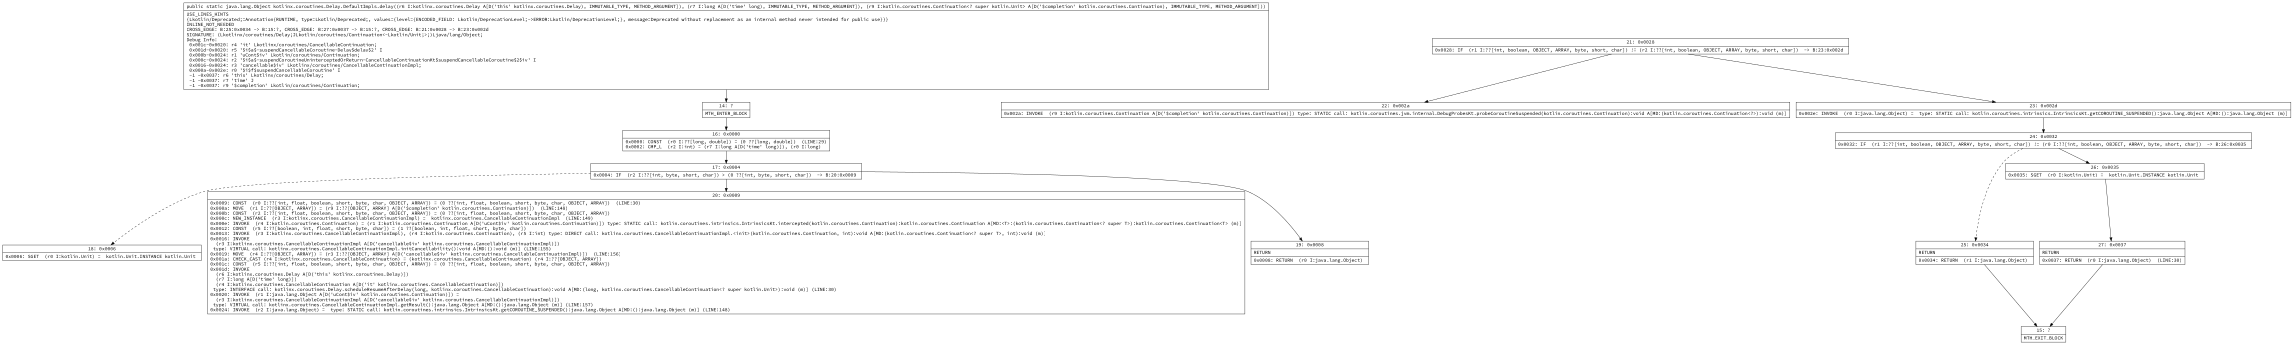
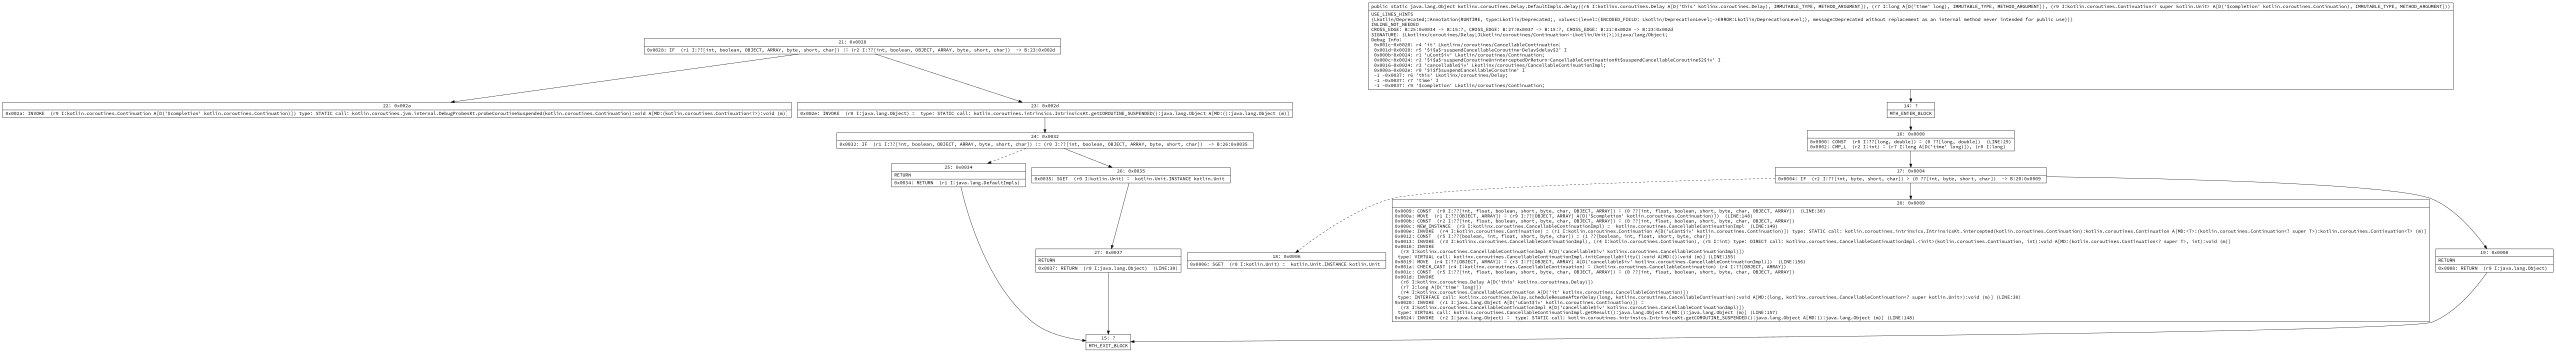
node "25: 0x0034": text "0x0034: RETURN  (r1 I:java.lang.Object)" -> "0x0034: RETURN  (r1 I:java.lang.DefaultImpls)"
edge "19: 0x0008" -> "15: ?": added
